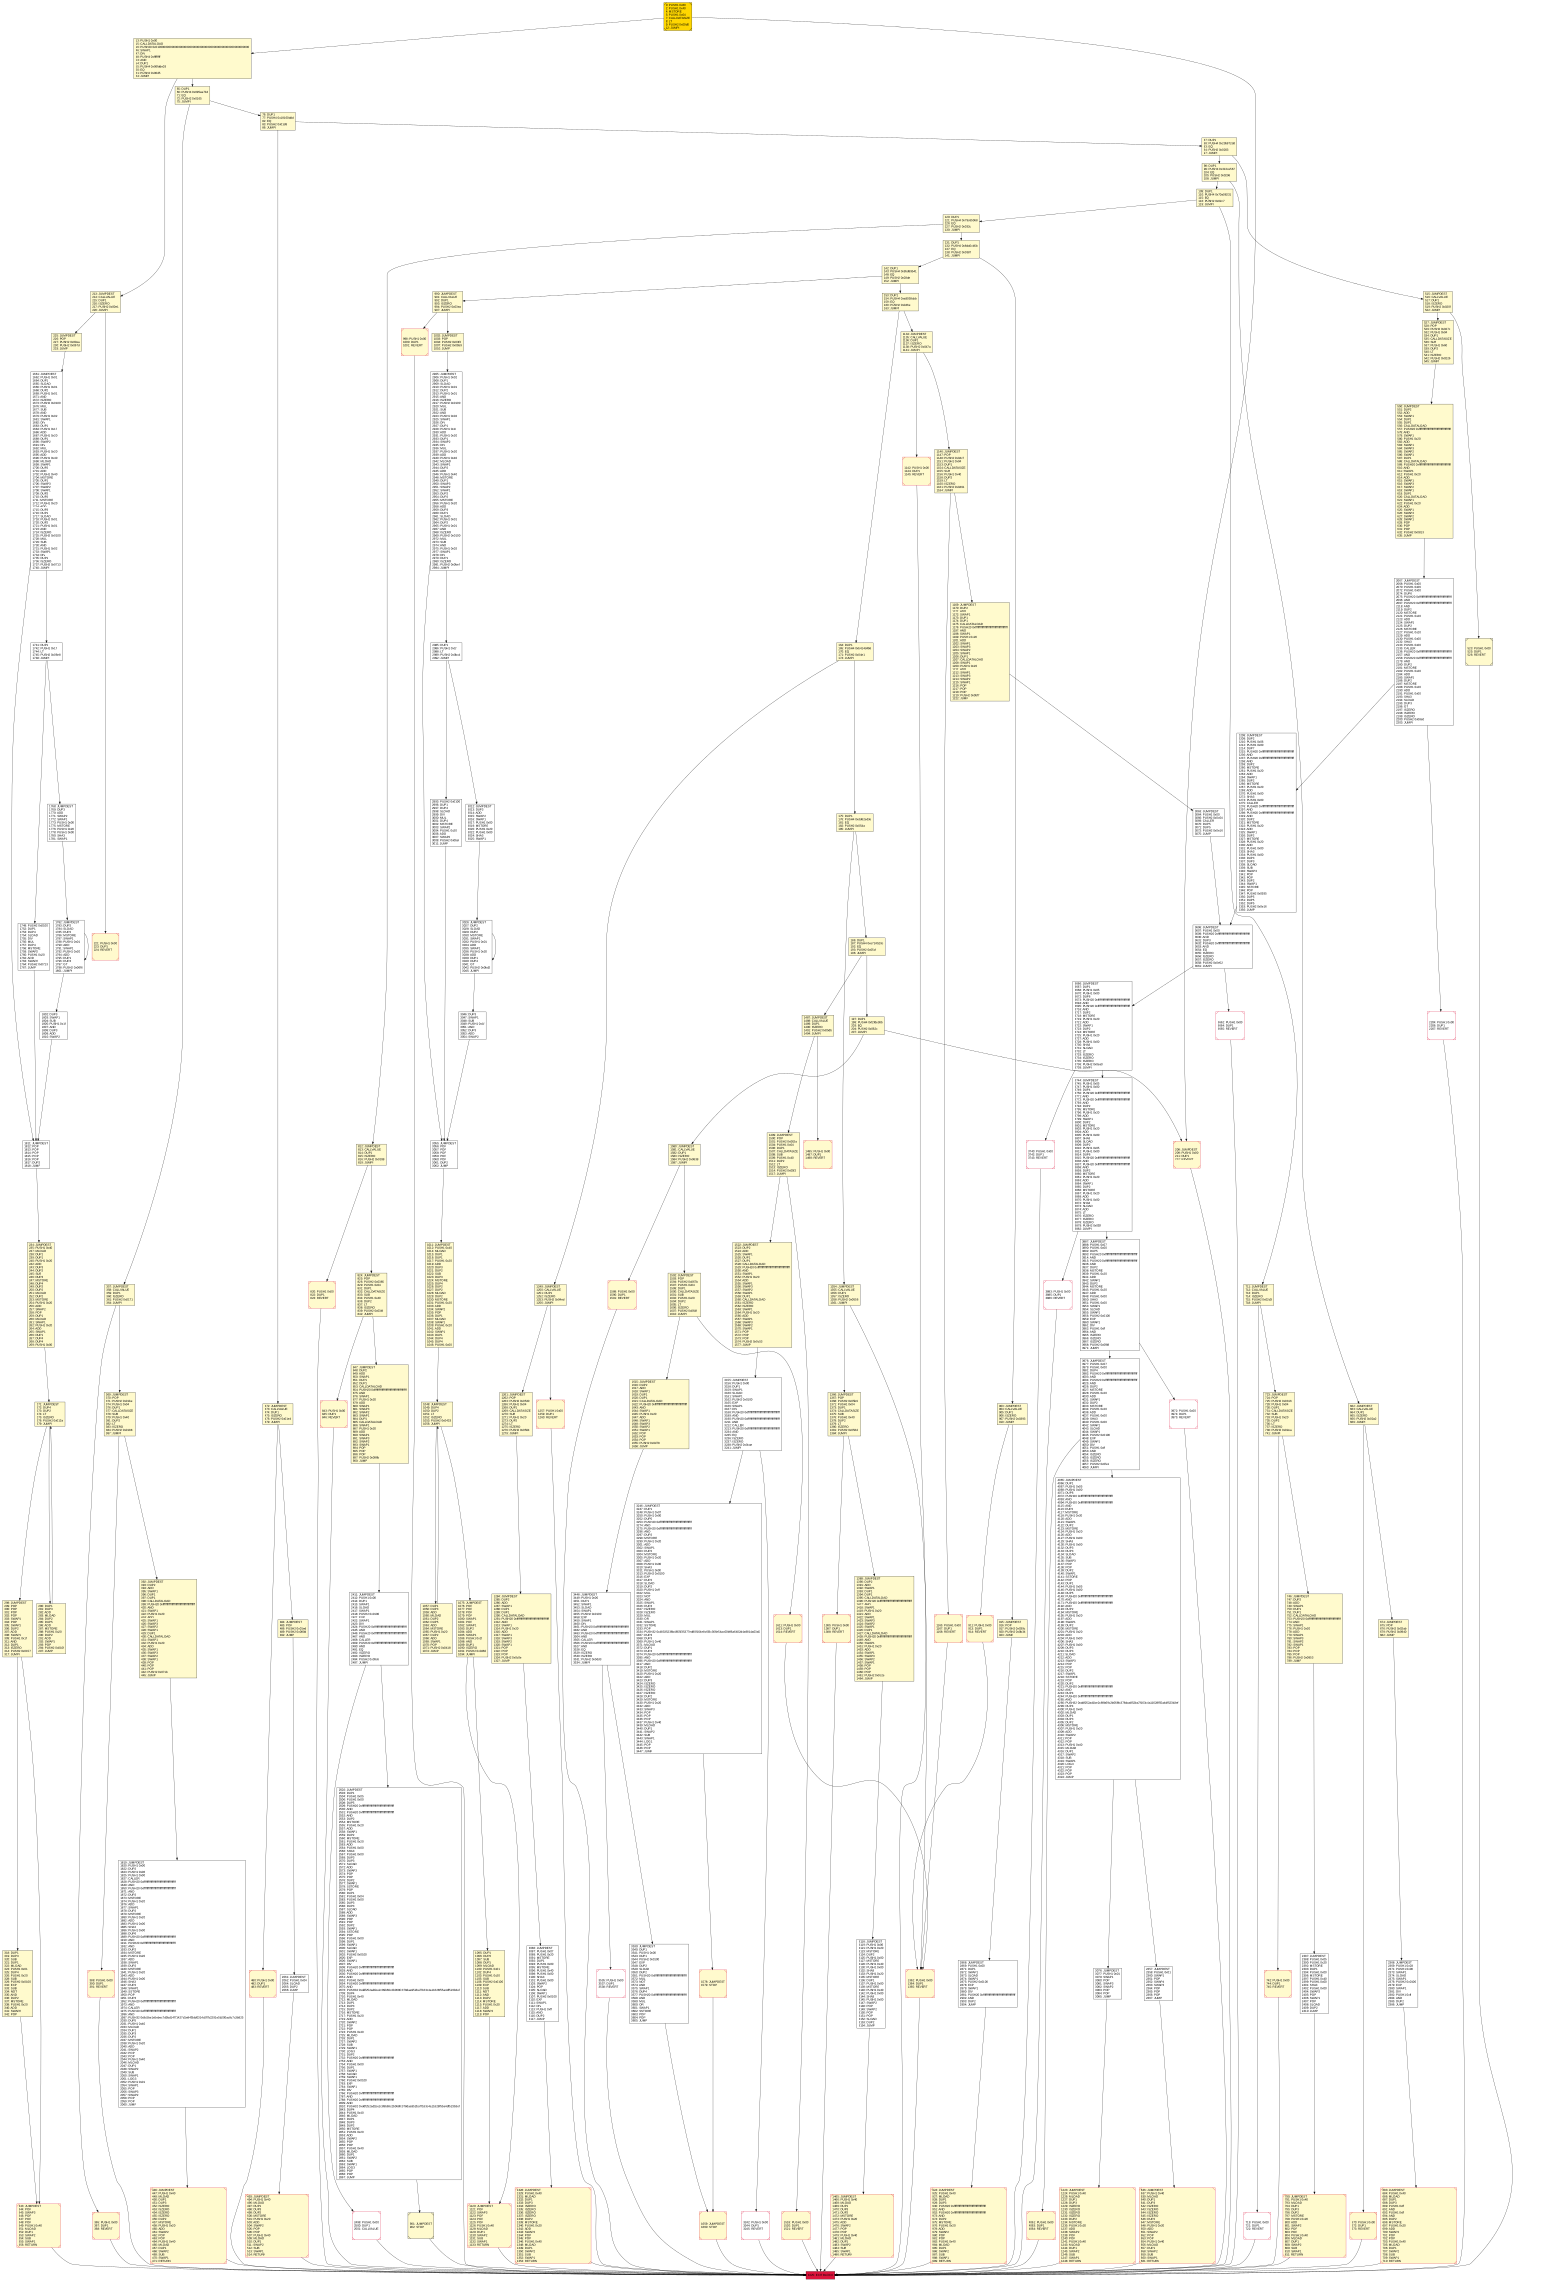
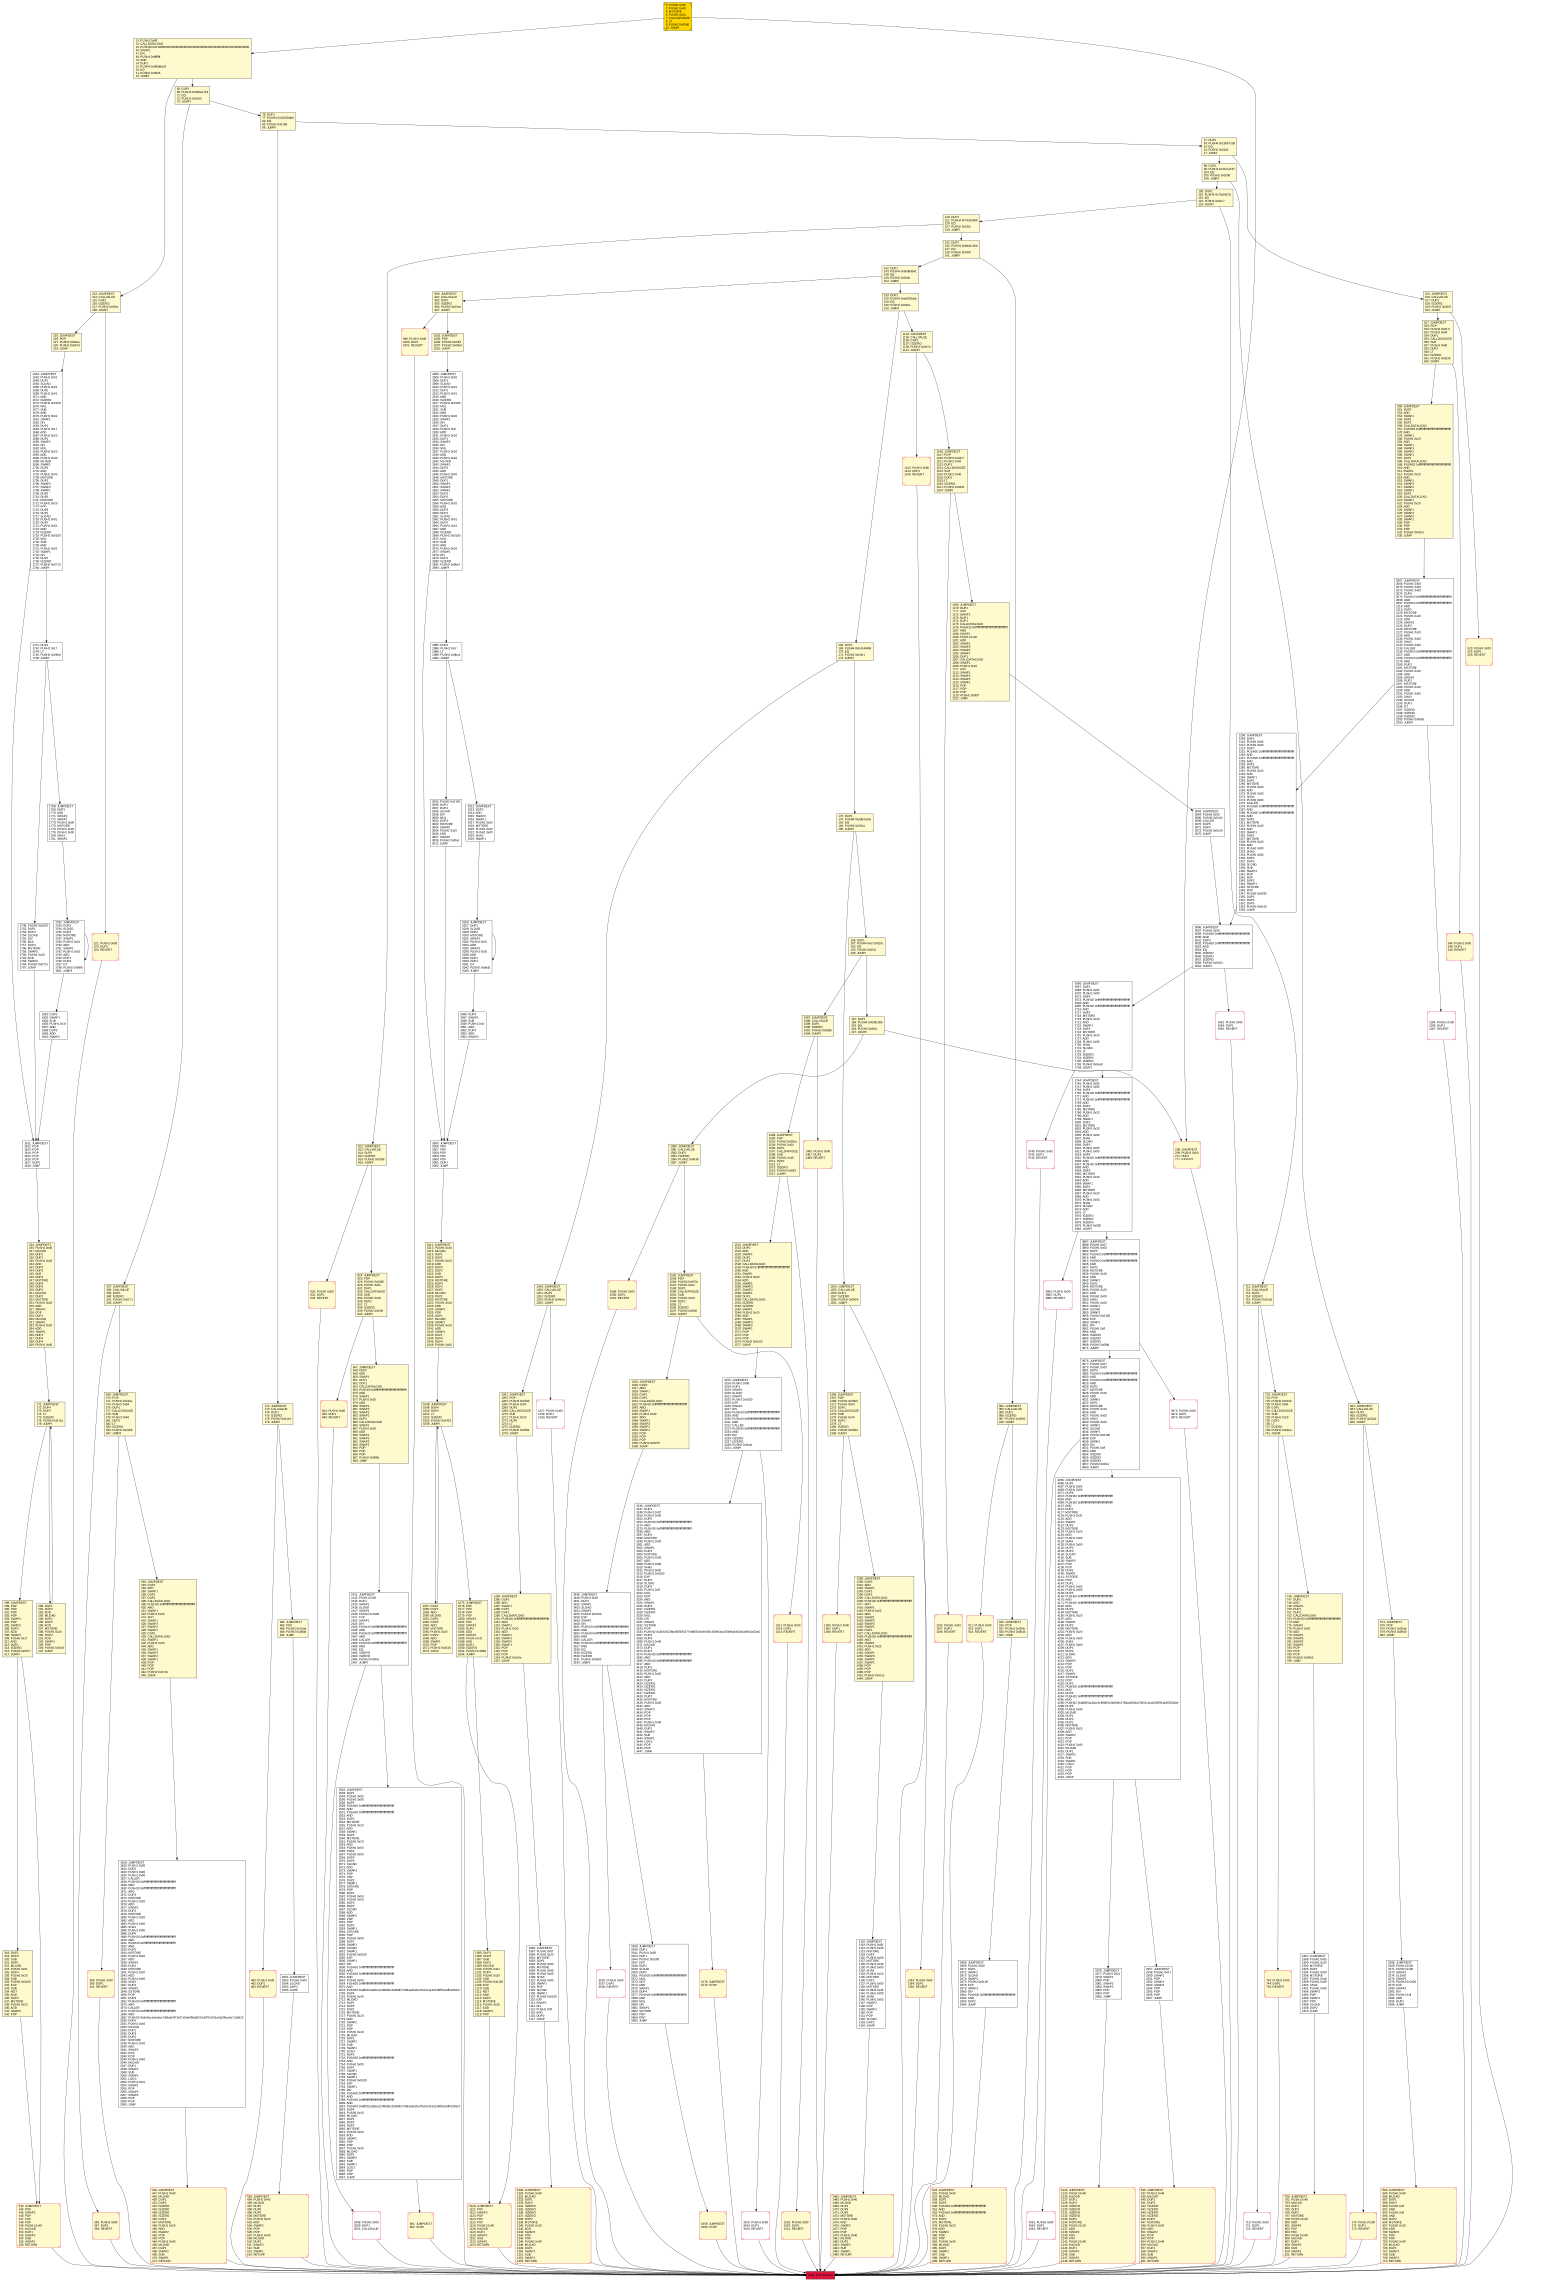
node "523: PUSH1 0x00 525: DUP1 526: REVERT": color black -> crimson
node "546: PUSH1 0x00 548: DUP1 549: REVERT": added
node "1257: PUSH1 0x00 1259: DUP1 1260: REVERT": fillcolor lemonchiffon -> white
edge "1495: PUSH1 0x00 1497: DUP1 1498: REVERT" -> "4325: EXIT BLOCK": added
edge "1611: PUSH1 0x00 1613: DUP1 1614: REVERT" -> "1362: PUSH1 0x00 1364: DUP1 1365: REVERT": now "1611: PUSH1 0x00 1613: DUP1 1614: REVERT" -> "4325: EXIT BLOCK"
edge "1165: PUSH1 0x00 1167: DUP1 1168: REVERT" -> "1362: PUSH1 0x00 1364: DUP1 1365: REVERT": now "1165: PUSH1 0x00 1167: DUP1 1168: REVERT" -> "4325: EXIT BLOCK"
edge "911: PUSH1 0x00 913: DUP1 914: REVERT" -> "1362: PUSH1 0x00 1364: DUP1 1365: REVERT": now "911: PUSH1 0x00 913: DUP1 914: REVERT" -> "4325: EXIT BLOCK"
edge "221: PUSH1 0x00 223: DUP1 224: REVERT" -> "4325: EXIT BLOCK": added
edge "1578: JUMPDEST 1579: STOP" -> "1659: JUMPDEST 1660: STOP": now "1578: JUMPDEST 1579: STOP" -> "4325: EXIT BLOCK"
node "901: JUMPDEST 902: STOP": color black -> crimson
node "4061: PUSH1 0x00 4063: DUP1 4064: REVERT": fillcolor lemonchiffon -> white
